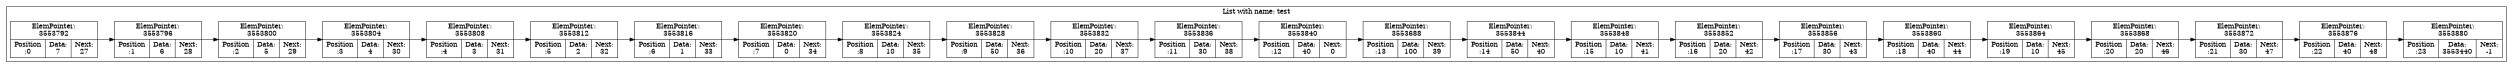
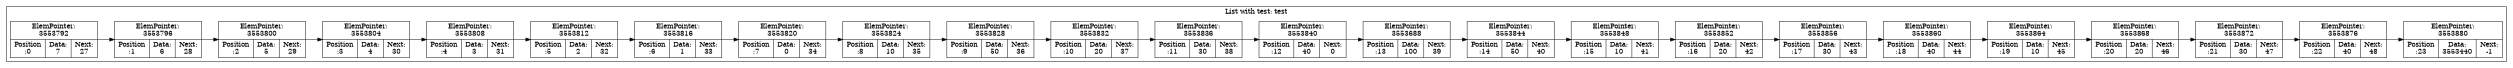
cluster "List with name: test": label "List with name: test" -> "List with test: test"
